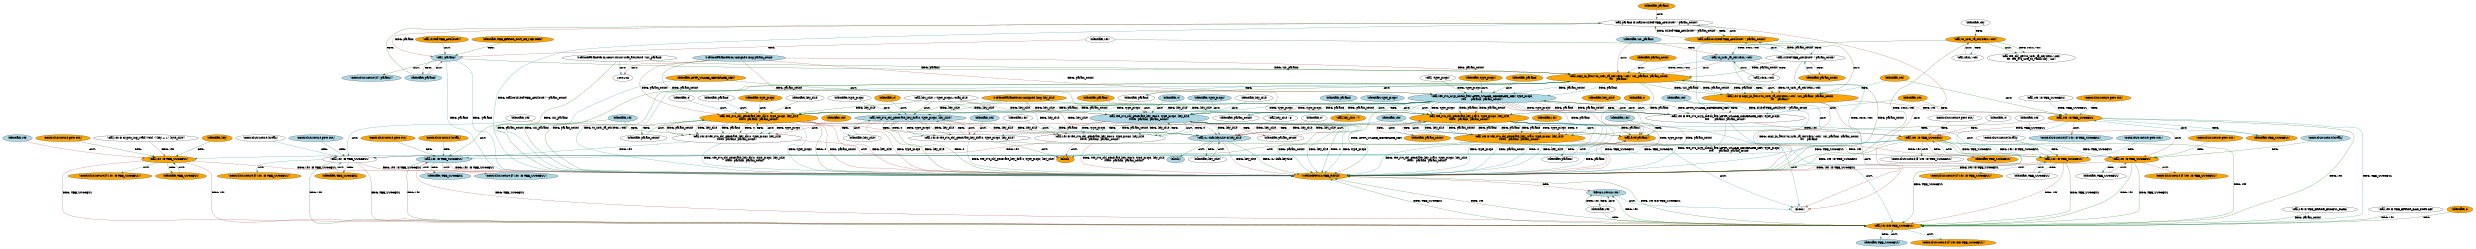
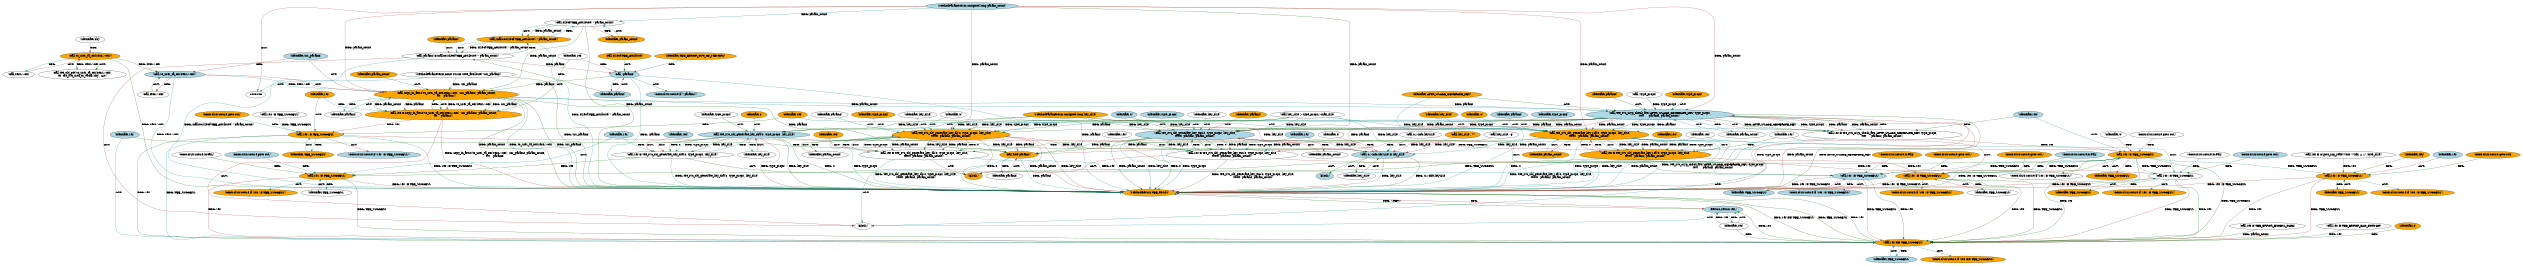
edge "(MethodParameterIn,unsigned long param_count)" -> "(Call,sizeof(TEE_Attribute) * param_count)": added, label "DDG: param_count"
node "(Call,o->info.keySize)": added
edge "(Return,return res;)" -> "(MethodReturn,TEE_Result)": added, label "DDG: <RET>"
